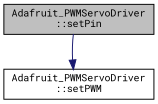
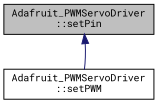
edge "Adafruit_PWMServoDriver ::setPin" -> "Adafruit_PWMServoDriver ::setPWM": reversed
